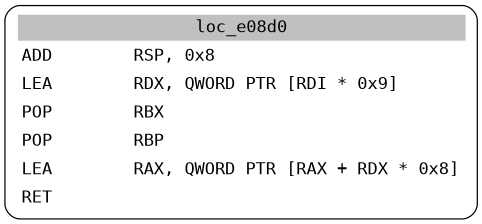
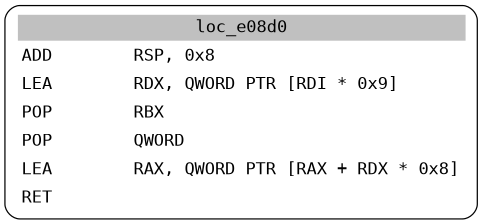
node "loc_e08d0": text "POP        RBP" -> "POP        QWORD"
